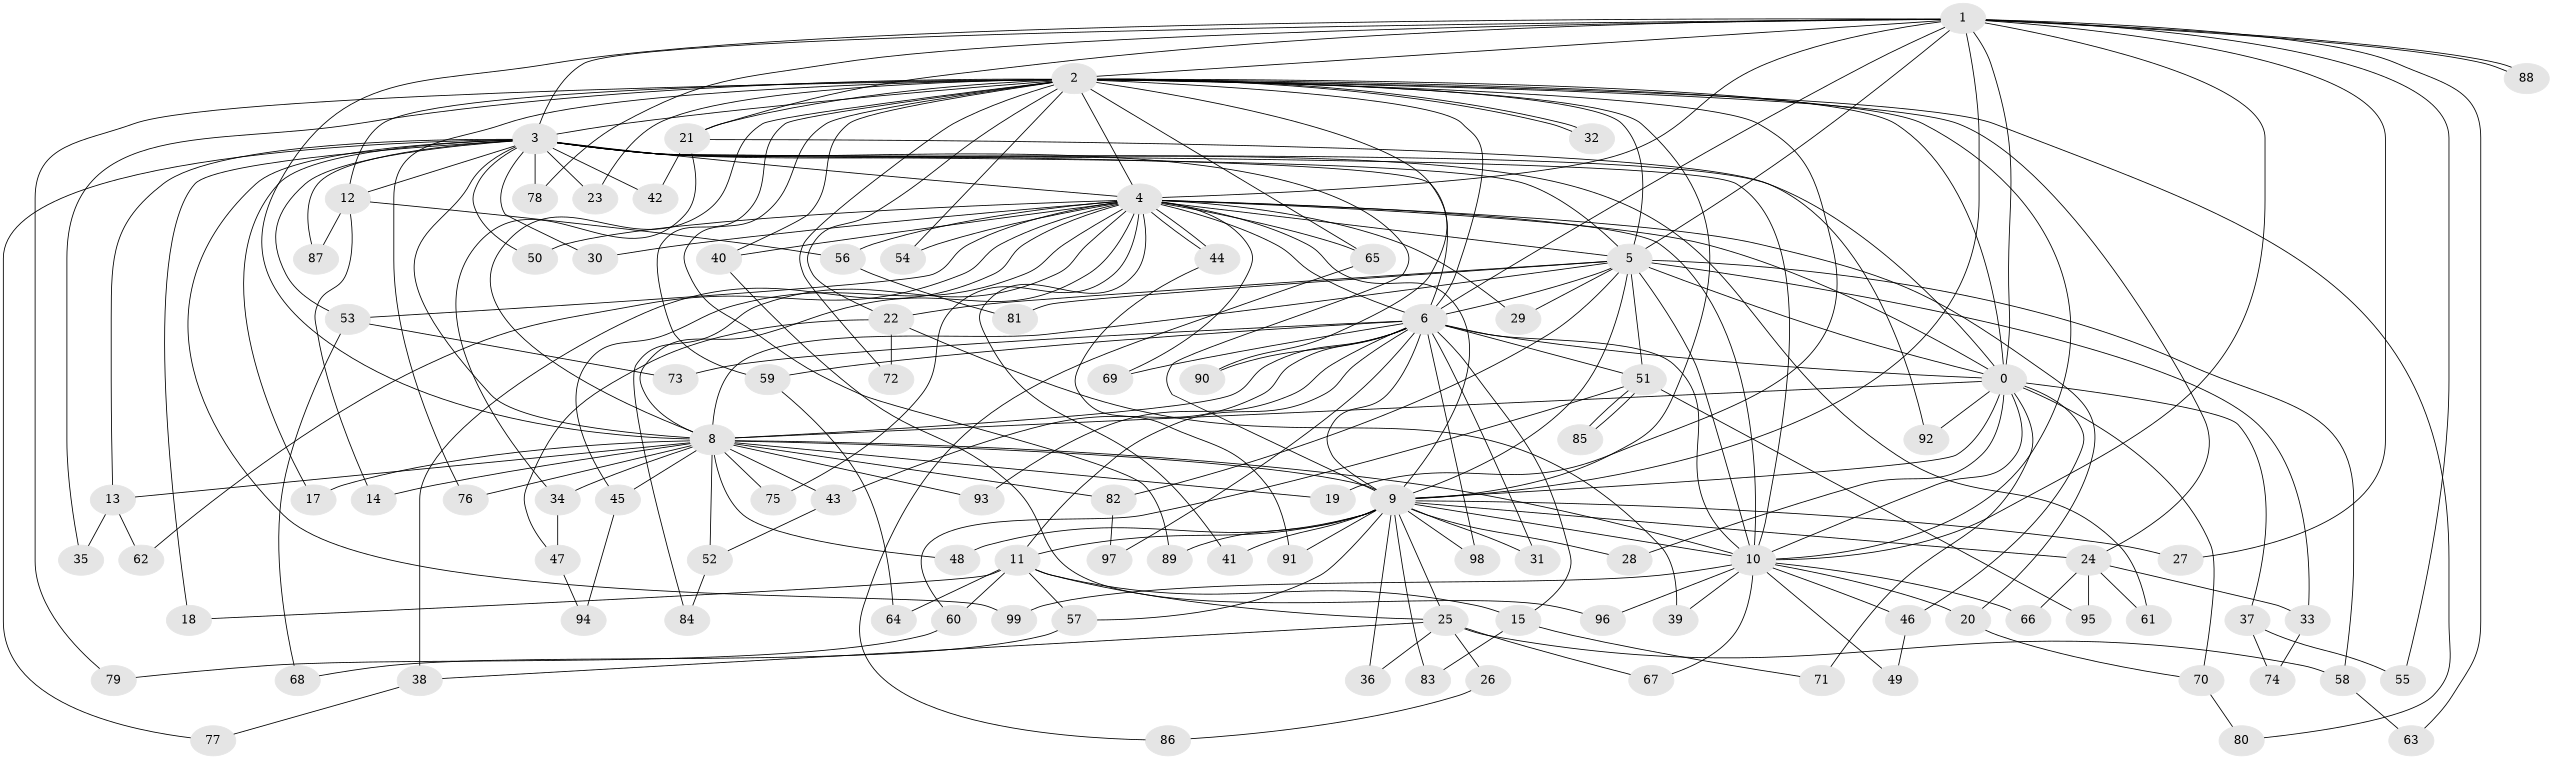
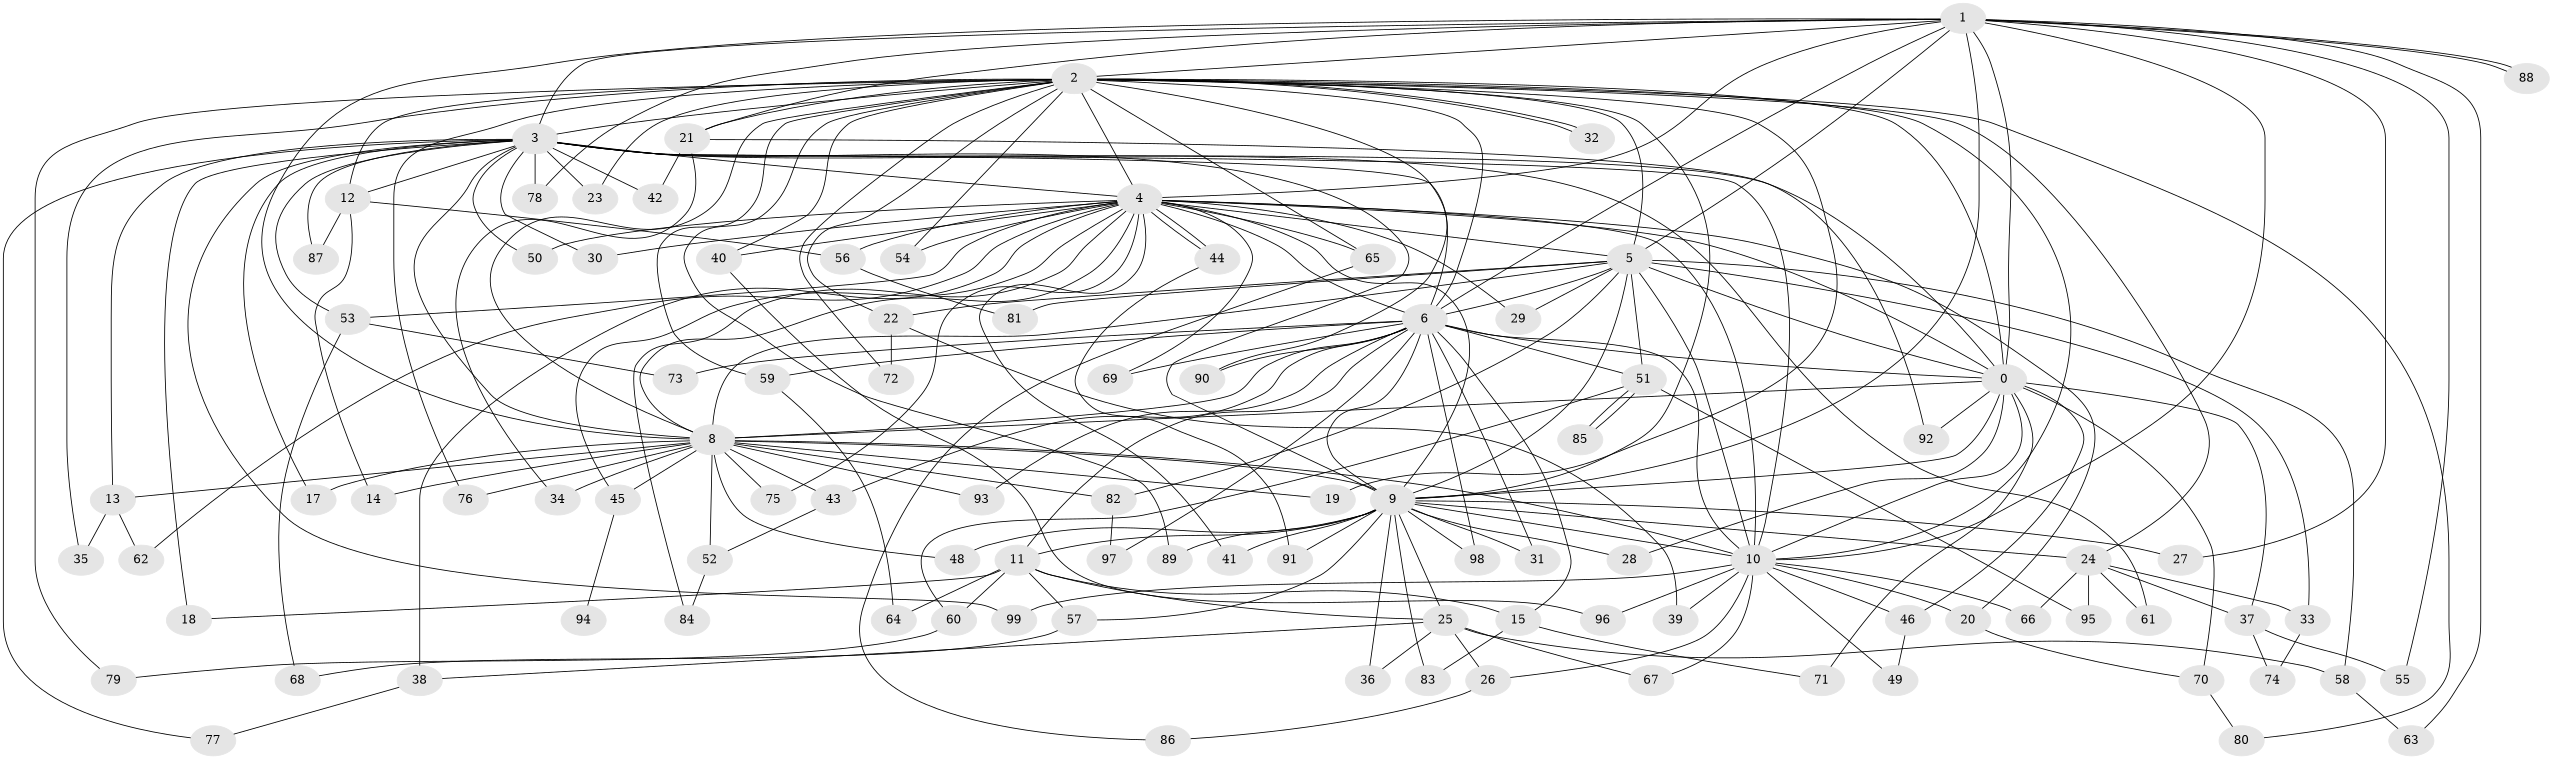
edge "3" -- "5": removed
node "47": removed
edge "24" -- "37": added
edge "10" -- "26": added
